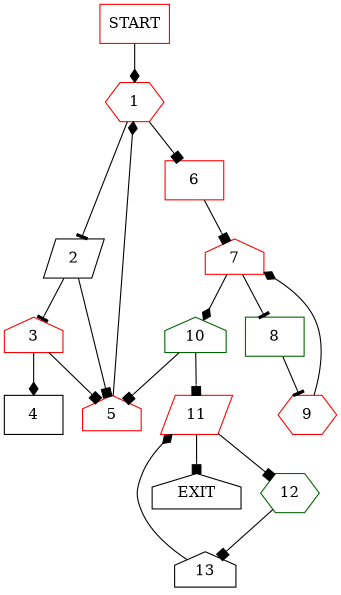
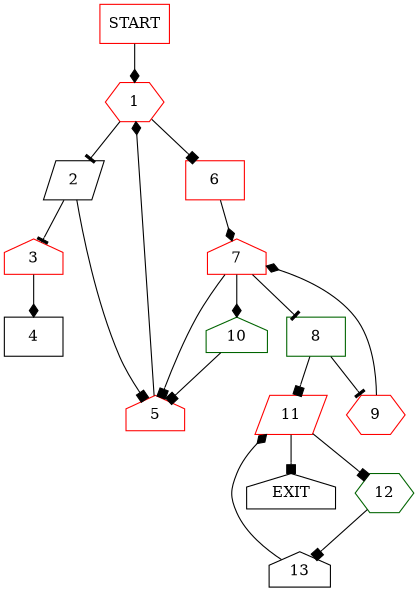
edge "6" -> "7": arrowhead box -> diamond
edge "10" -> "11": now "8" -> "11"
edge "3" -> "5": now "7" -> "5"
